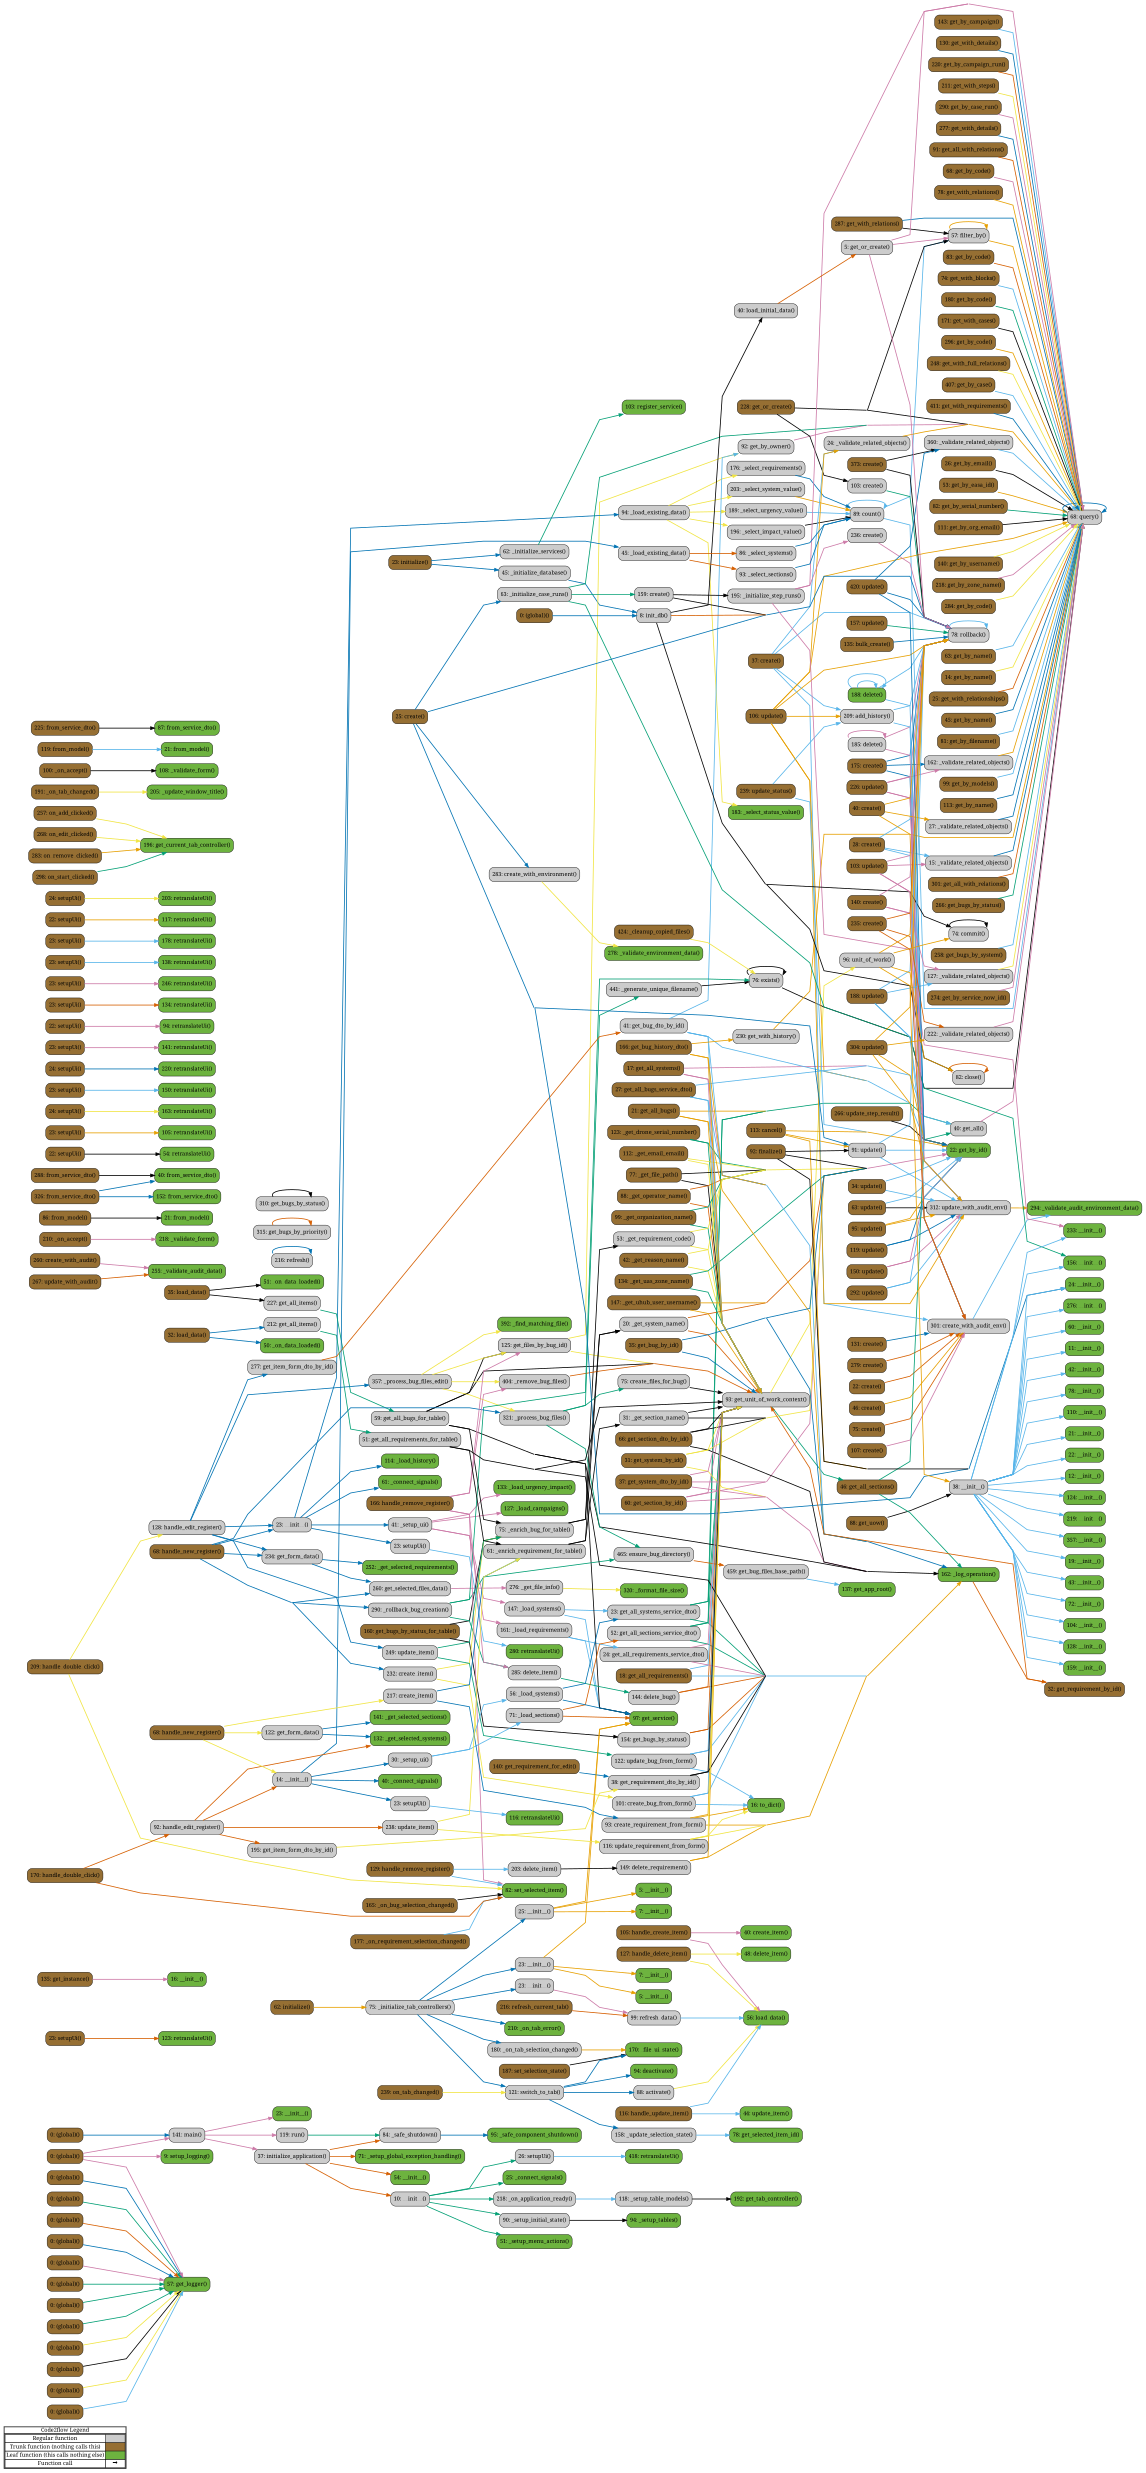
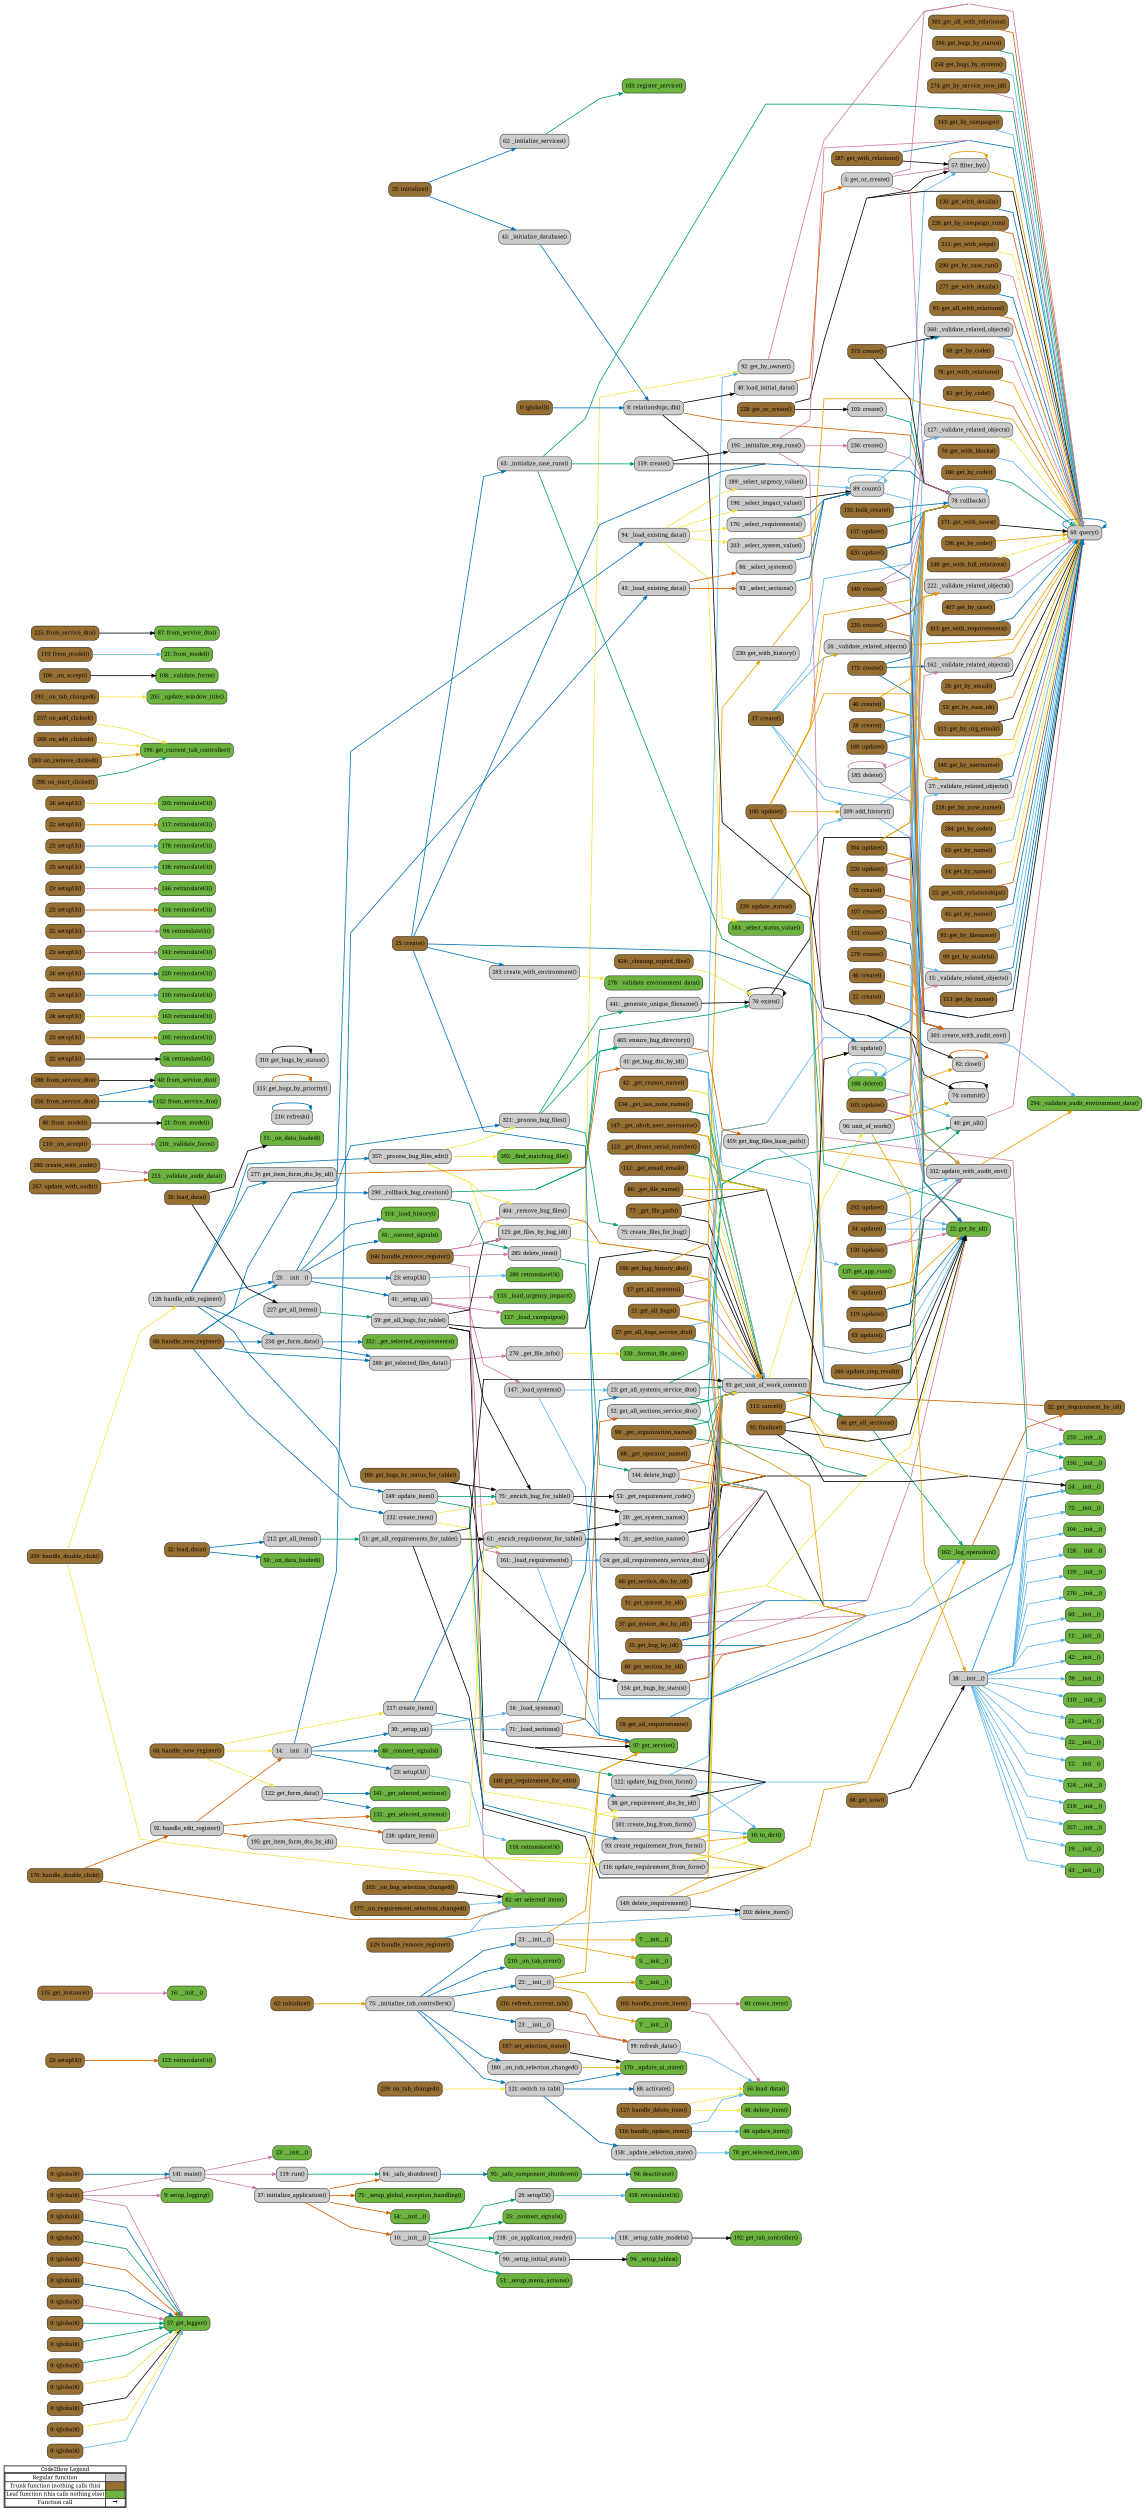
node "82: get_by_serial_number()": removed
node "8: init_db()": label "8: init_db()" -> "8: relationships_db()"
edge "91: update()" -> "27: _validate_related_objects()": added
node "66: _get_file_name()": added
edge "203: delete_item()" -> "149: delete_requirement()": reversed
node "170: _file_ui_state()": label "170: _file_ui_state()" -> "170: _update_ui_state()"
edge "121: switch_to_tab()" -> "94: deactivate()": now "95: _safe_component_shutdown()" -> "94: deactivate()"
